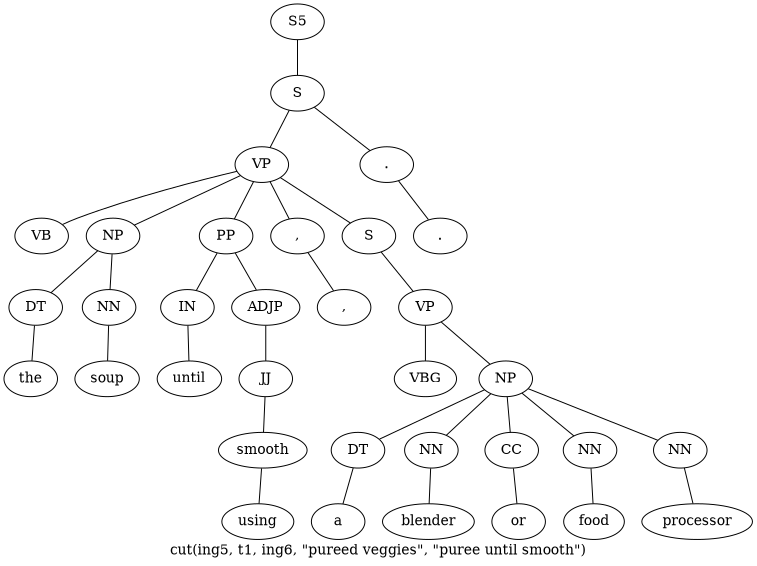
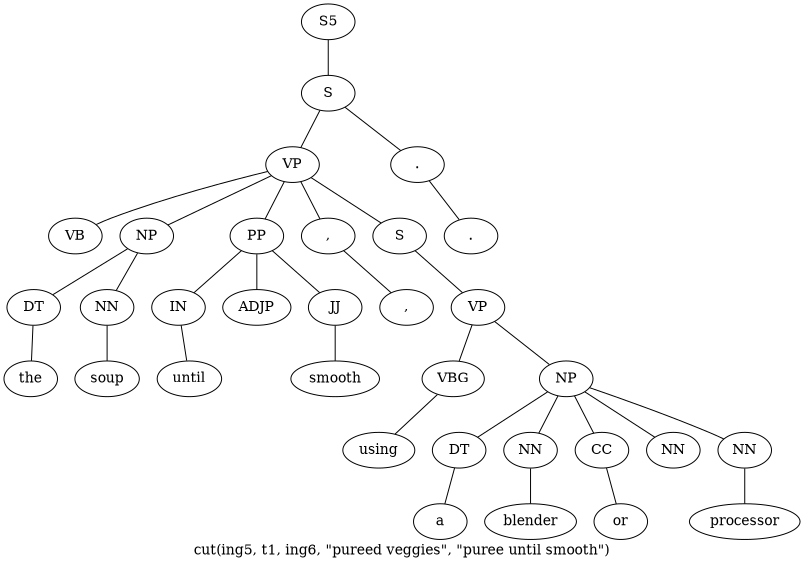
edge "ADJP" -- "JJ": now "PP" -- "JJ"
edge "smooth" -- "using": now "VBG" -- "using"
node "food": removed
